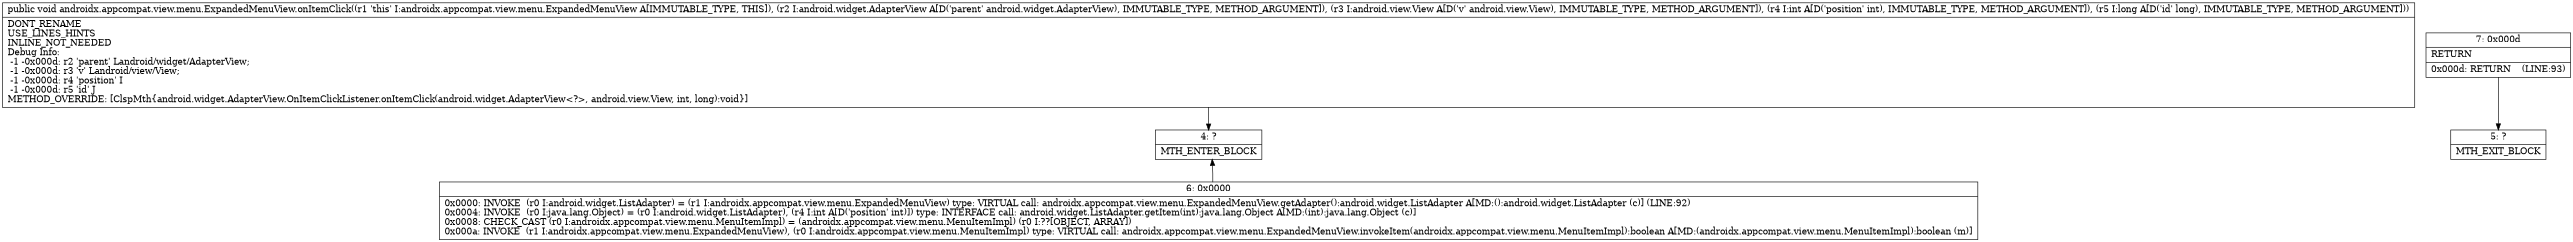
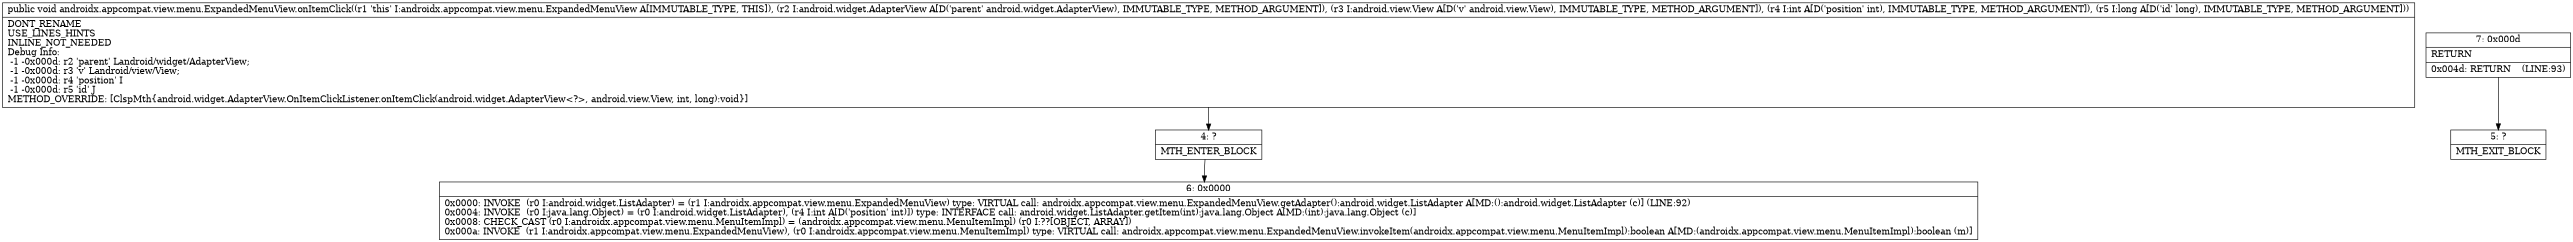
node "7: 0x000d": text "0x000d: RETURN    (LINE:93)" -> "0x004d: RETURN    (LINE:93)"
edge "6: 0x0000" -> "4: ?": reversed
